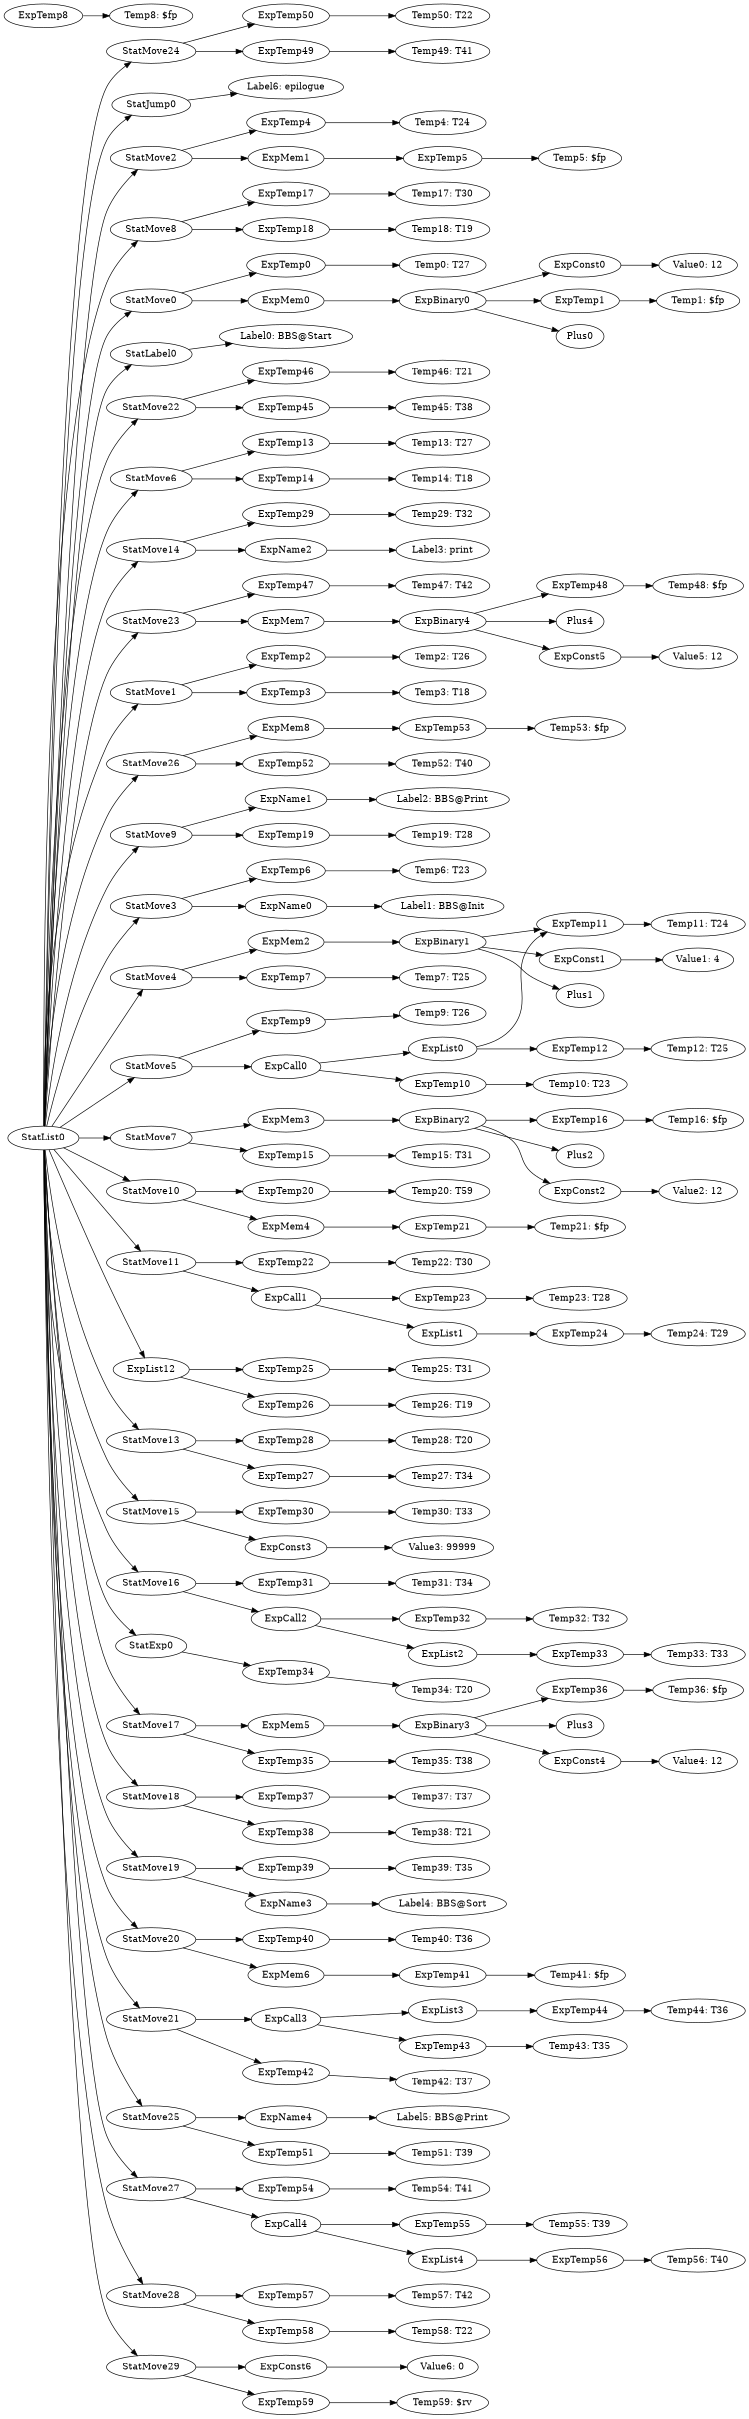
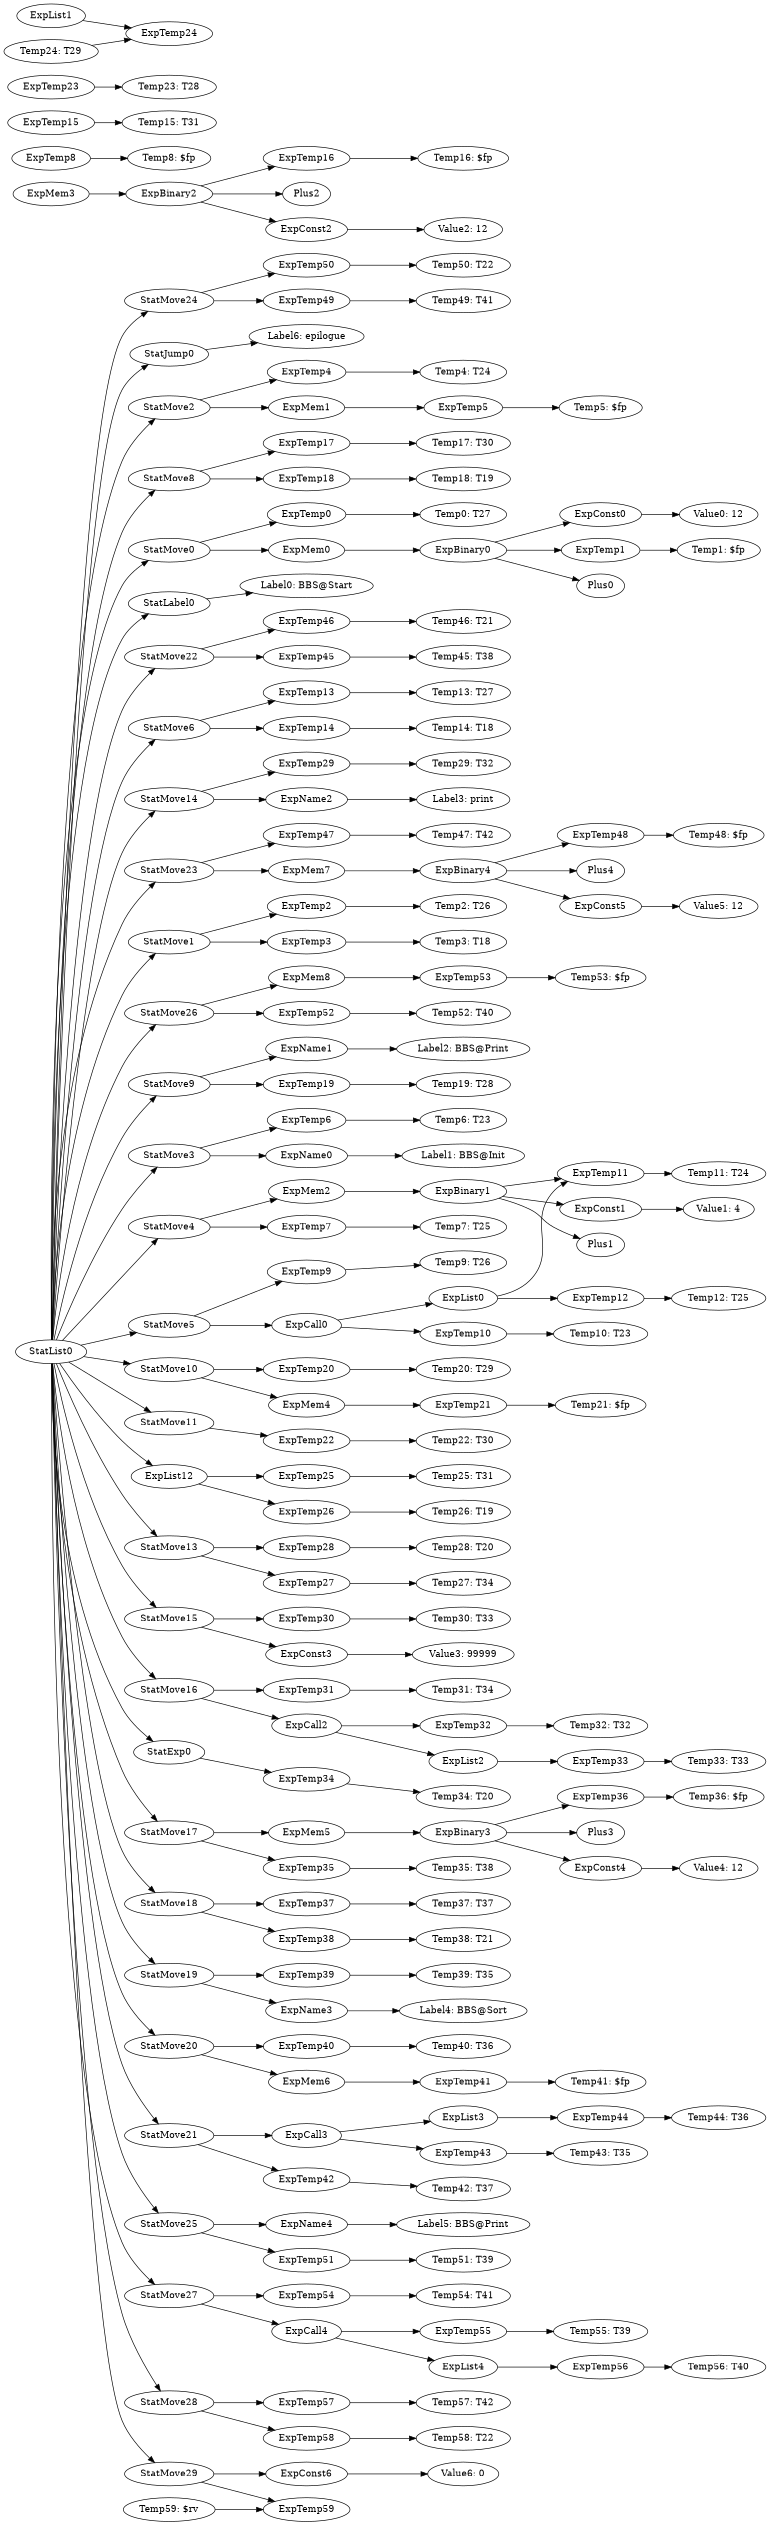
node "StatMove7": removed
node "Temp20: T59": label "Temp20: T59" -> "Temp20: T29"
node "ExpCall1": removed
edge "ExpTemp24" -> "Temp24: T29": reversed
edge "ExpTemp59" -> "Temp59: $rv": reversed
